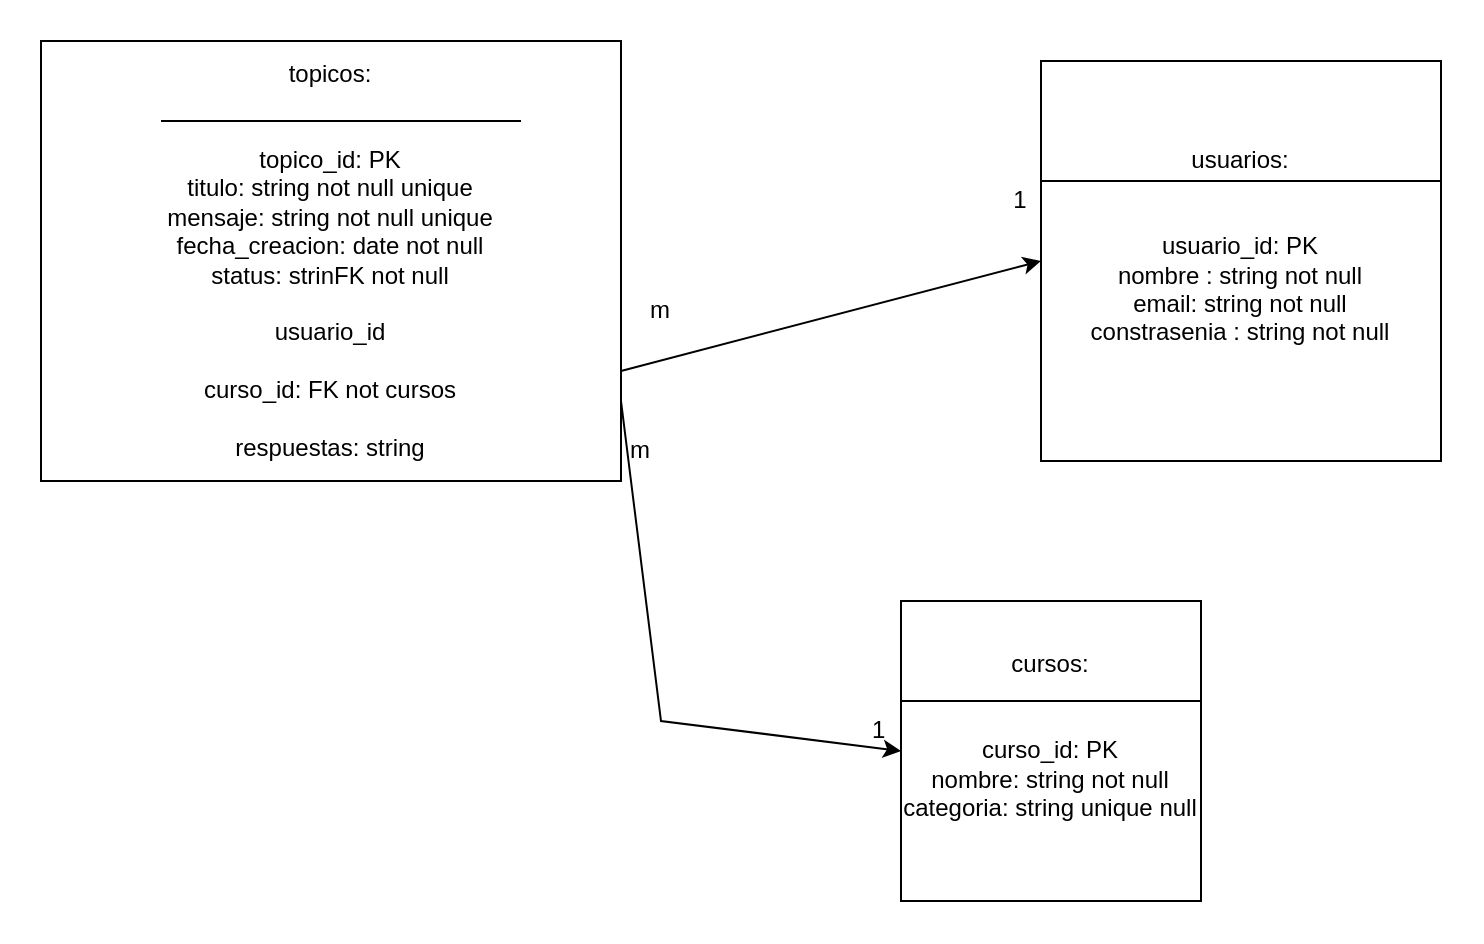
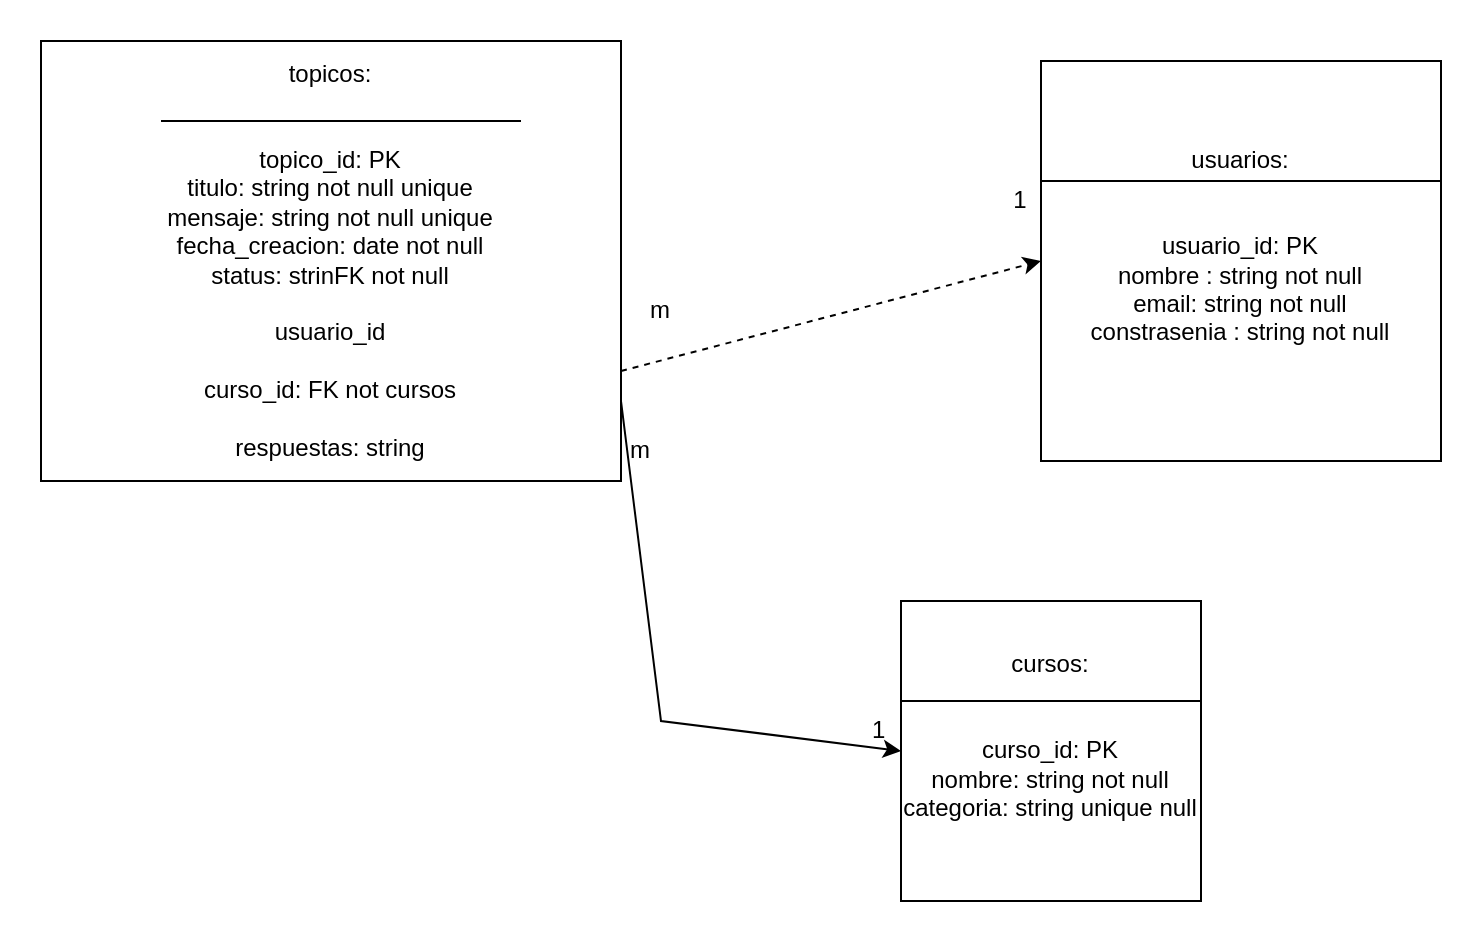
edge "topicos: topico_id: PK titulo: string not null unique mensaje: string not null unique fecha_creacion: date not null status: strinFK not null usuario_id curso_id: FK not cursos respuestas: string" -> "usuarios: usuario_id: PK nombre : string not null email: string not null constrasenia : string not null": style solid -> dashed
